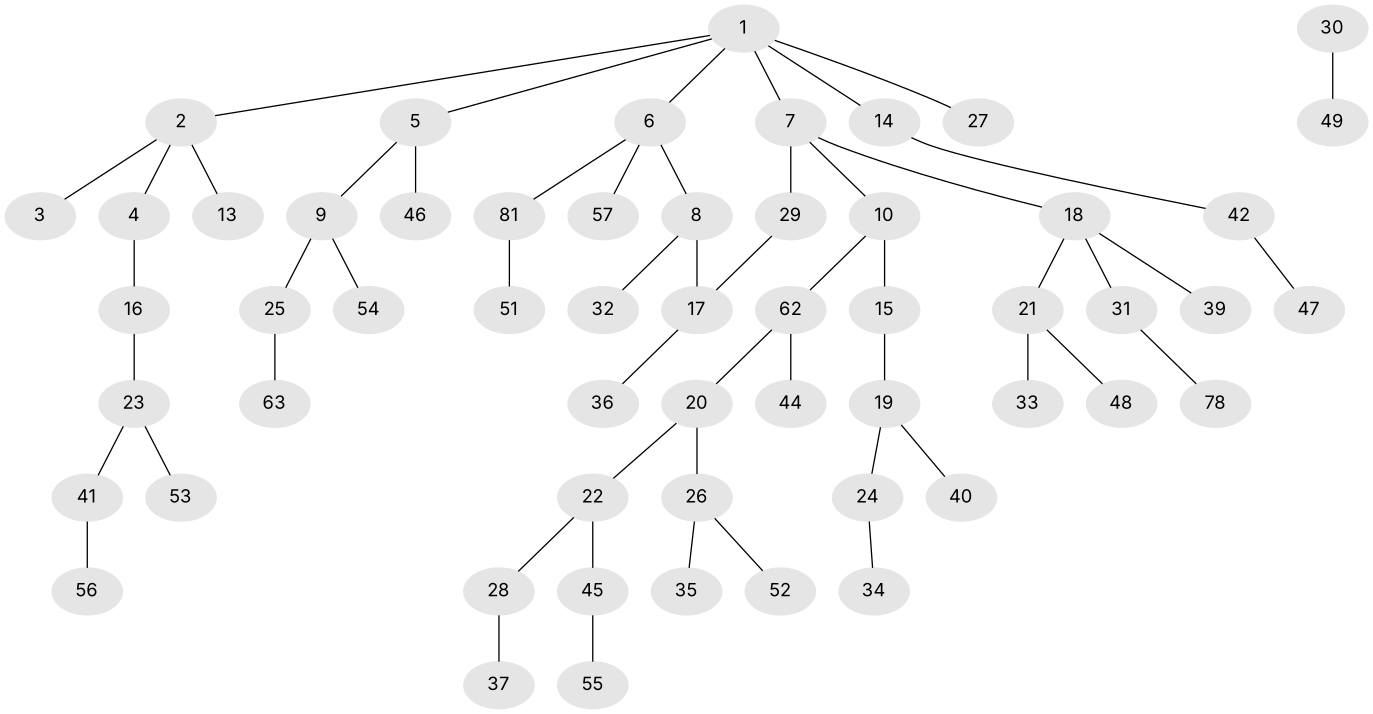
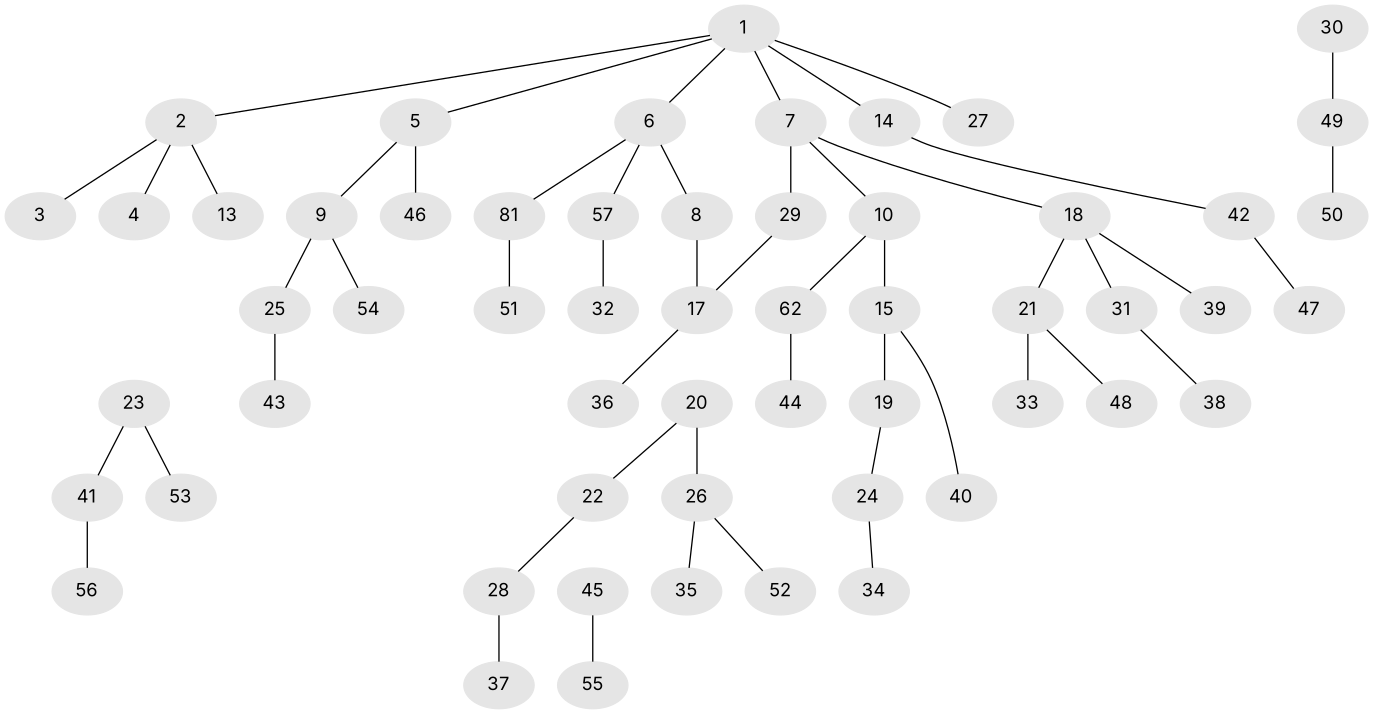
node "50": added
edge "8" -- "32": now "57" -- "32"
node "16": removed
edge "62" -- "20": removed
node "63": label "63" -> "43"
node "78": label "78" -> "38"
edge "19" -- "40": now "15" -- "40"
edge "22" -- "45": removed
